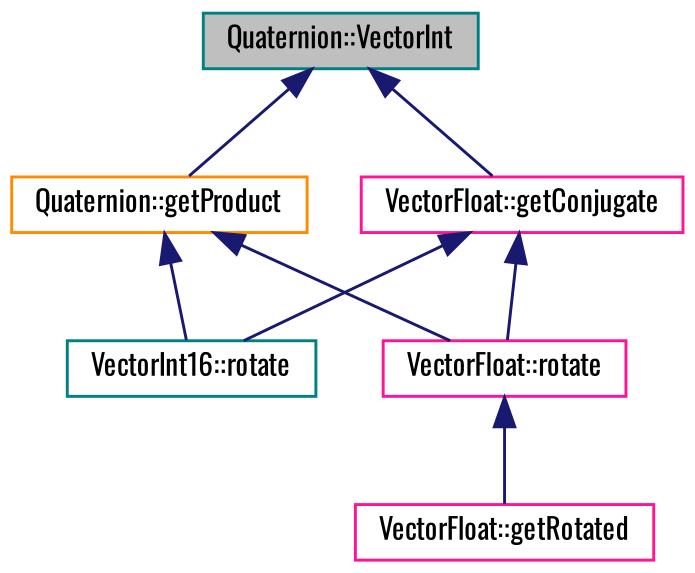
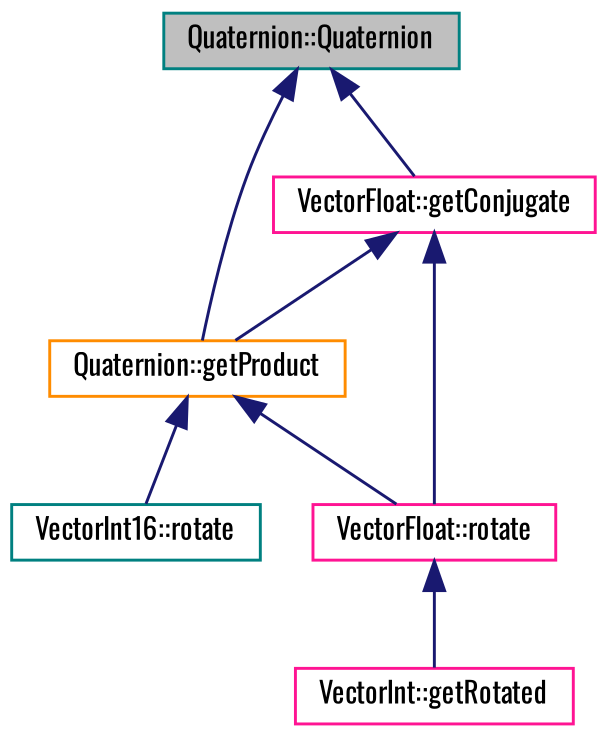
node "Quaternion::VectorInt": label "Quaternion::VectorInt" -> "Quaternion::Quaternion"
edge "VectorInt16::rotate" -> "VectorFloat::getConjugate": now "Quaternion::getProduct" -> "VectorFloat::getConjugate"
node "VectorFloat::getRotated": label "VectorFloat::getRotated" -> "VectorInt::getRotated"
